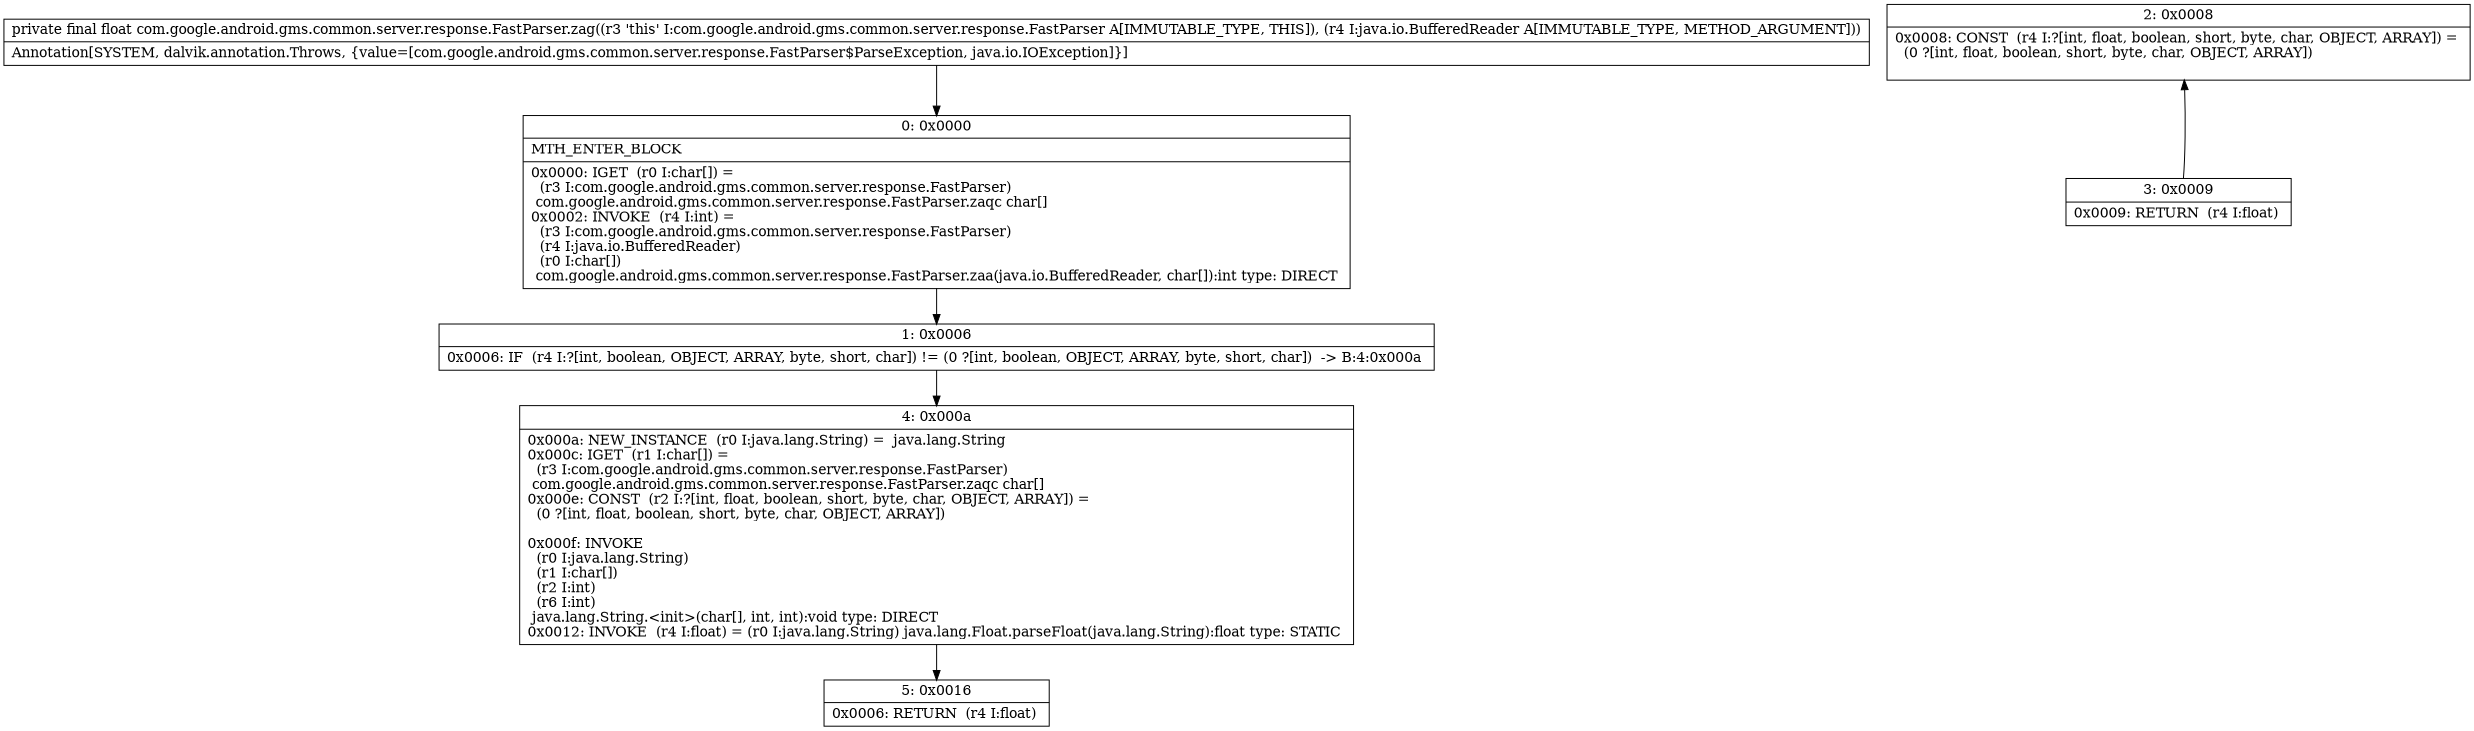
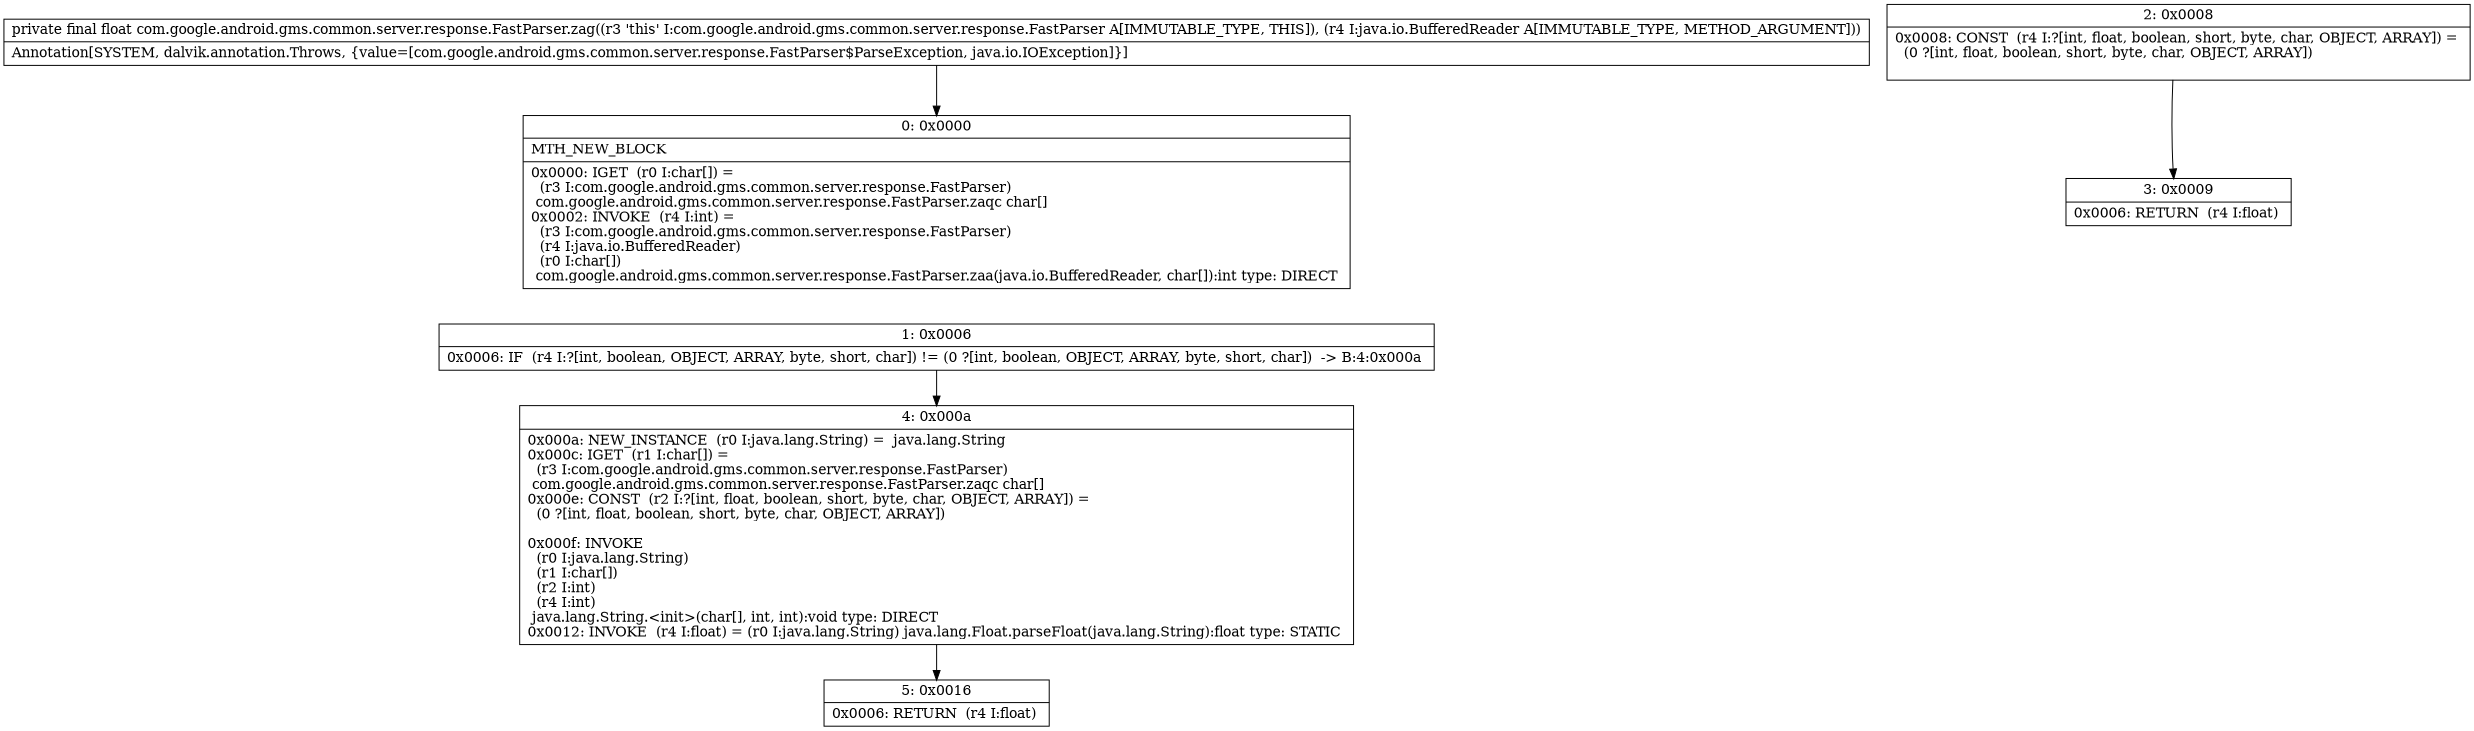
edge "3: 0x0009" -> "2: 0x0008": reversed
node "0: 0x0000": text "MTH_ENTER_BLOCK" -> "MTH_NEW_BLOCK"
node "3: 0x0009": text "0x0009: RETURN  (r4 I:float)" -> "0x0006: RETURN  (r4 I:float)"
edge "0: 0x0000" -> "1: 0x0006": removed
node "4: 0x000a": text "(r6 I:int)" -> "(r4 I:int)"
